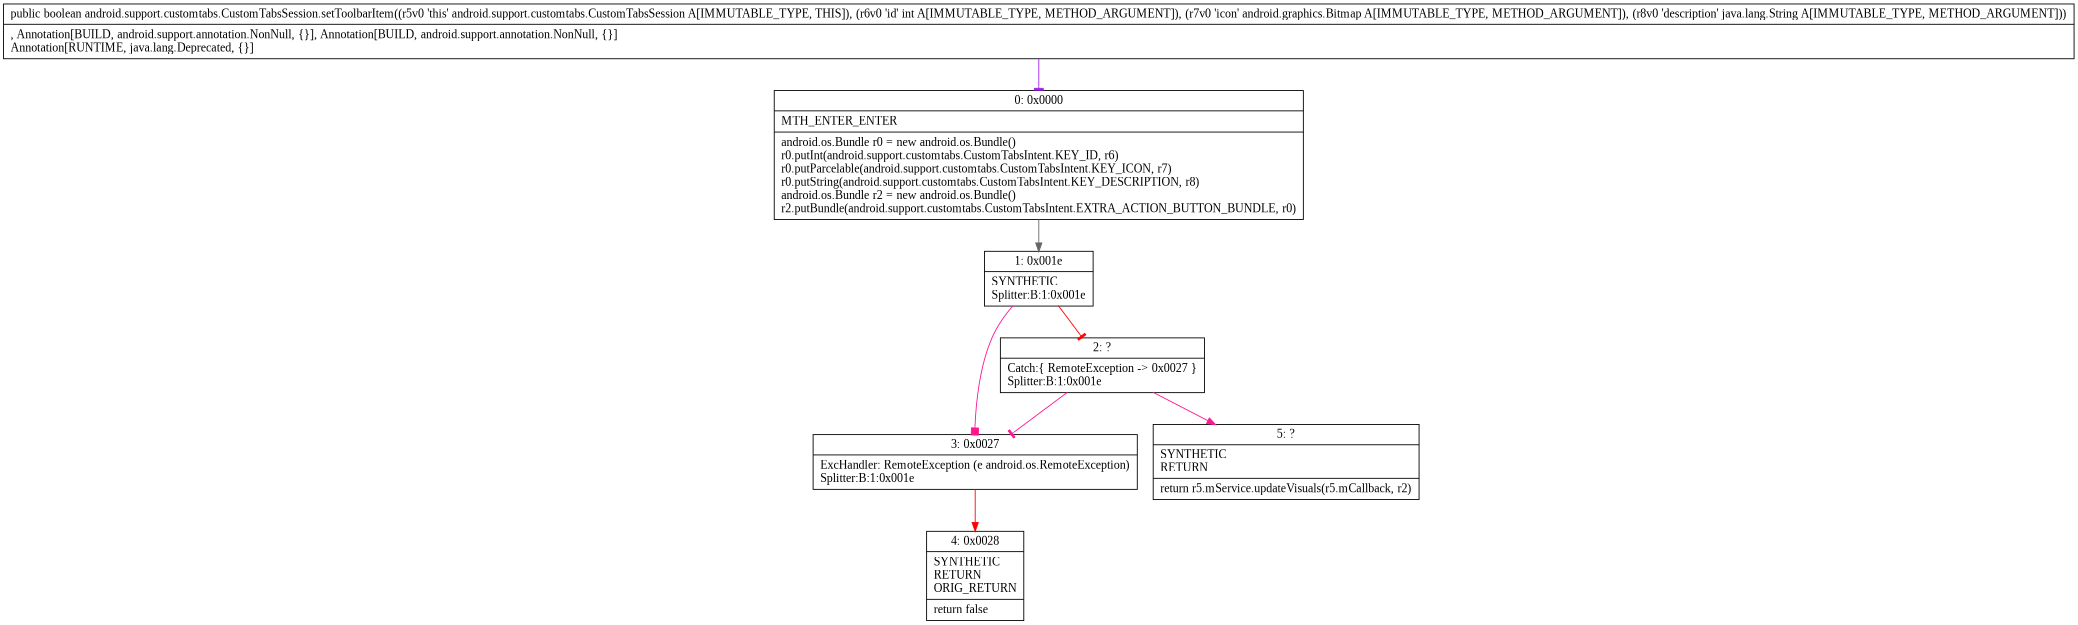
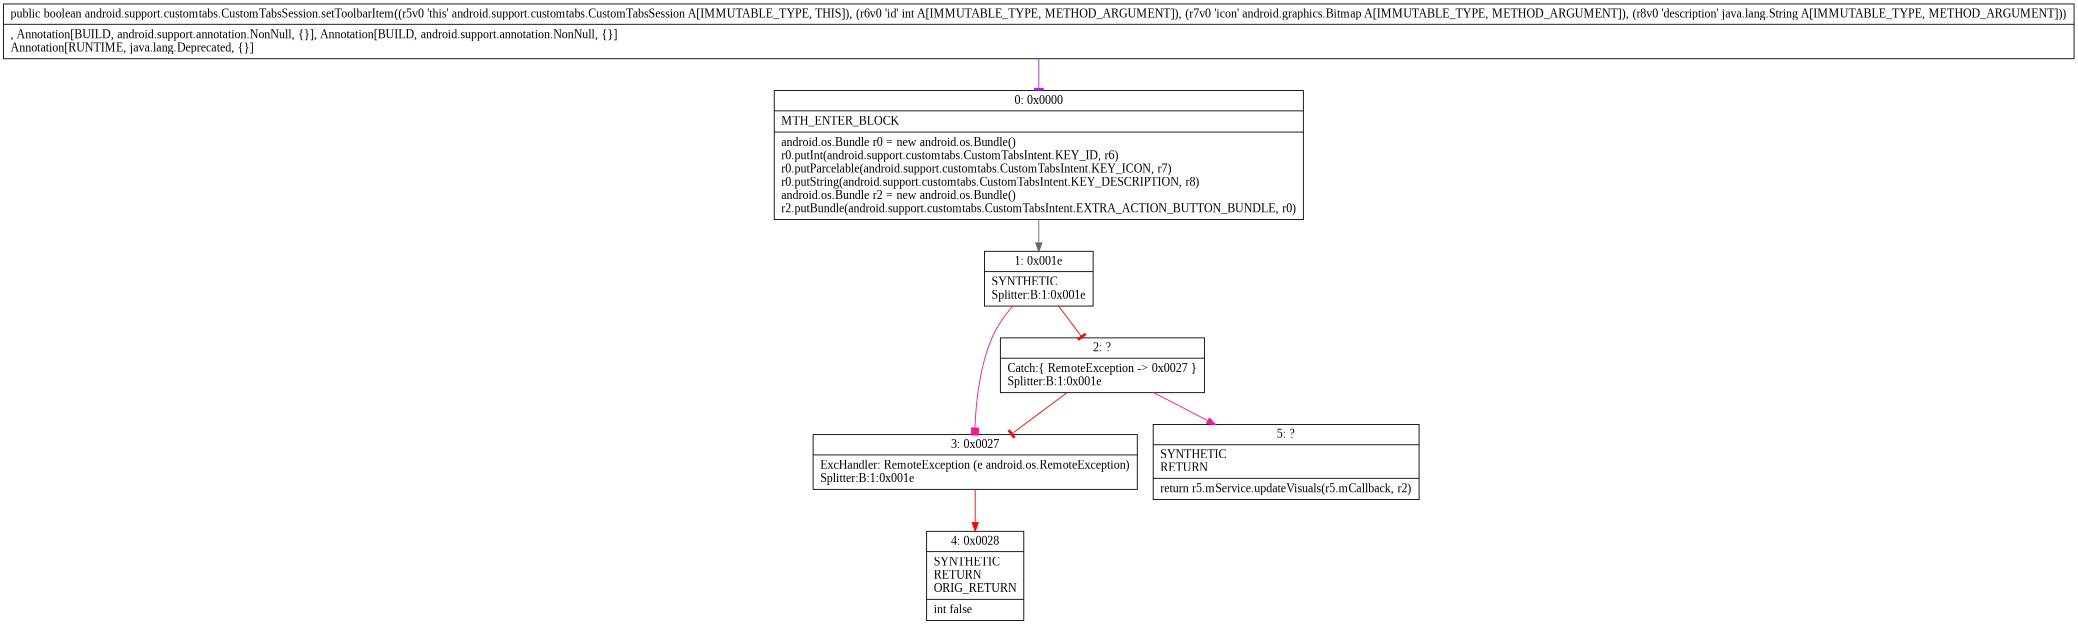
node "0: 0x0000": text "MTH_ENTER_ENTER" -> "MTH_ENTER_BLOCK"
edge "2: ?" -> "3: 0x0027": color deeppink -> red
node "4: 0x0028": text "return false" -> "int false"
